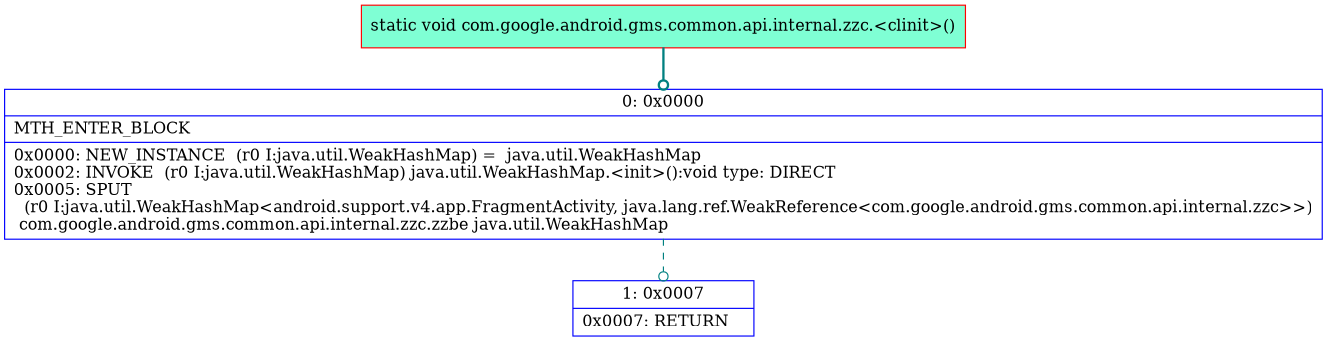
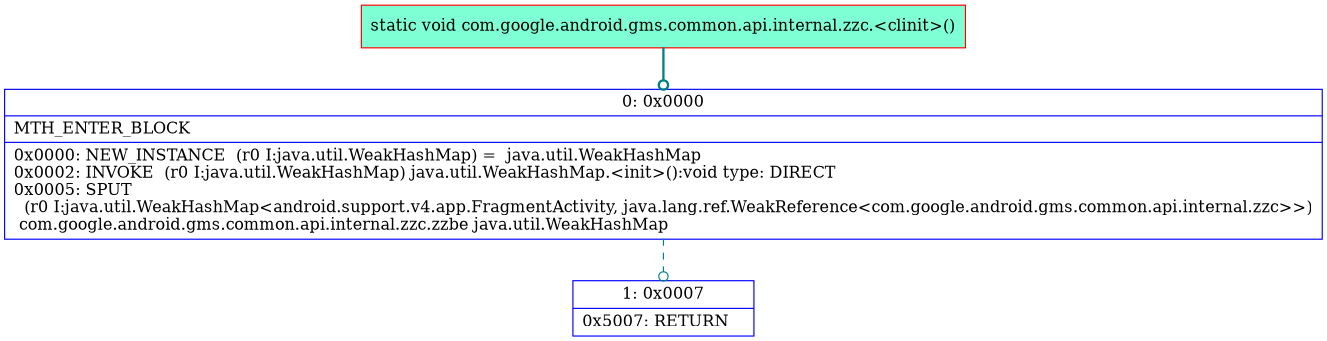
node "1: 0x0007": text "0x0007: RETURN" -> "0x5007: RETURN"
